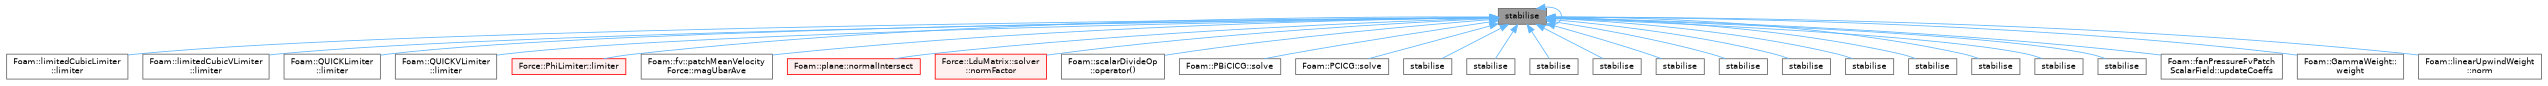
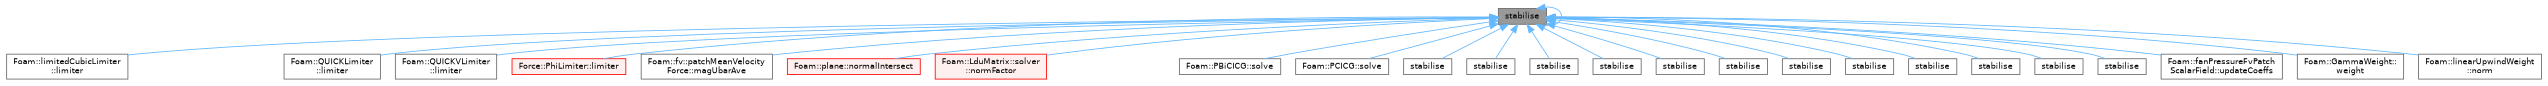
node "Foam::limitedCubicVLimiter ::limiter": removed
node "Force::LduMatrix::solver ::normFactor": label "Force::LduMatrix::solver ::normFactor" -> "Foam::LduMatrix::solver ::normFactor"
node "Foam::scalarDivideOp ::operator()": removed
